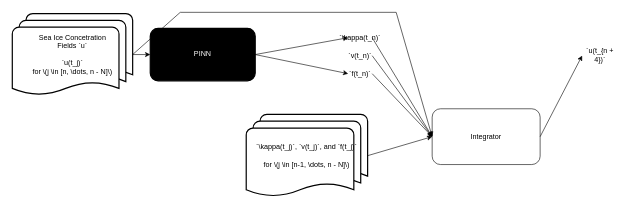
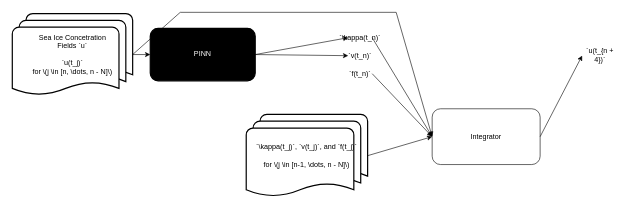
edge "PINN" -> "`v(t_n)`": added
edge "PINN" -> "`f(t_n)`": removed
edge "`v(t_n)`" -> "Integrator": removed
edge "`f(t_n)`" -> "Integrator": arrowhead diamond -> classic
